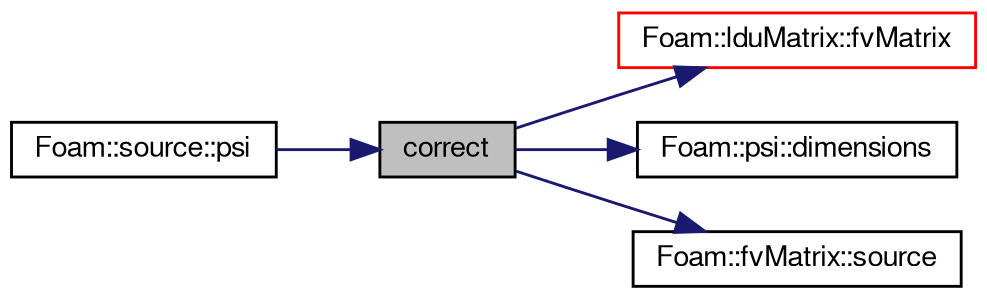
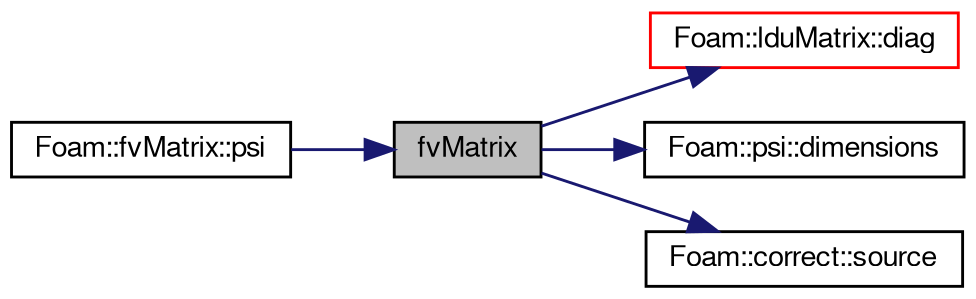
node "Foam::lduMatrix::fvMatrix": label "Foam::lduMatrix::fvMatrix" -> "Foam::lduMatrix::diag"
node "Foam::source::psi": label "Foam::source::psi" -> "Foam::fvMatrix::psi"
node "correct": label "correct" -> "fvMatrix"
node "Foam::fvMatrix::source": label "Foam::fvMatrix::source" -> "Foam::correct::source"
